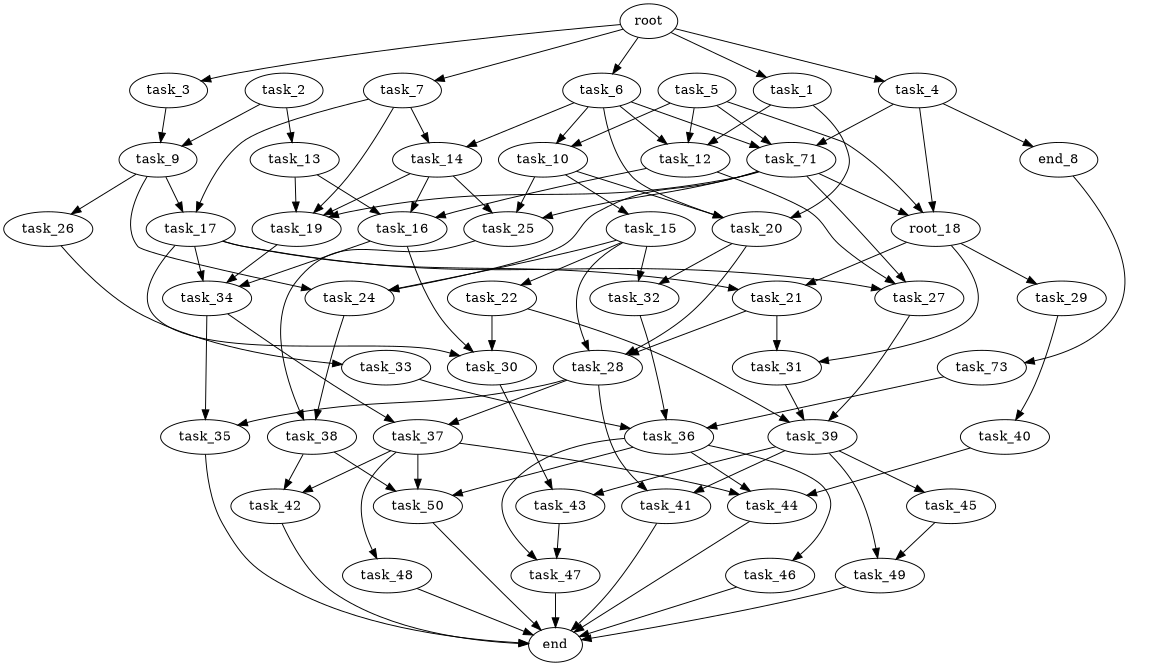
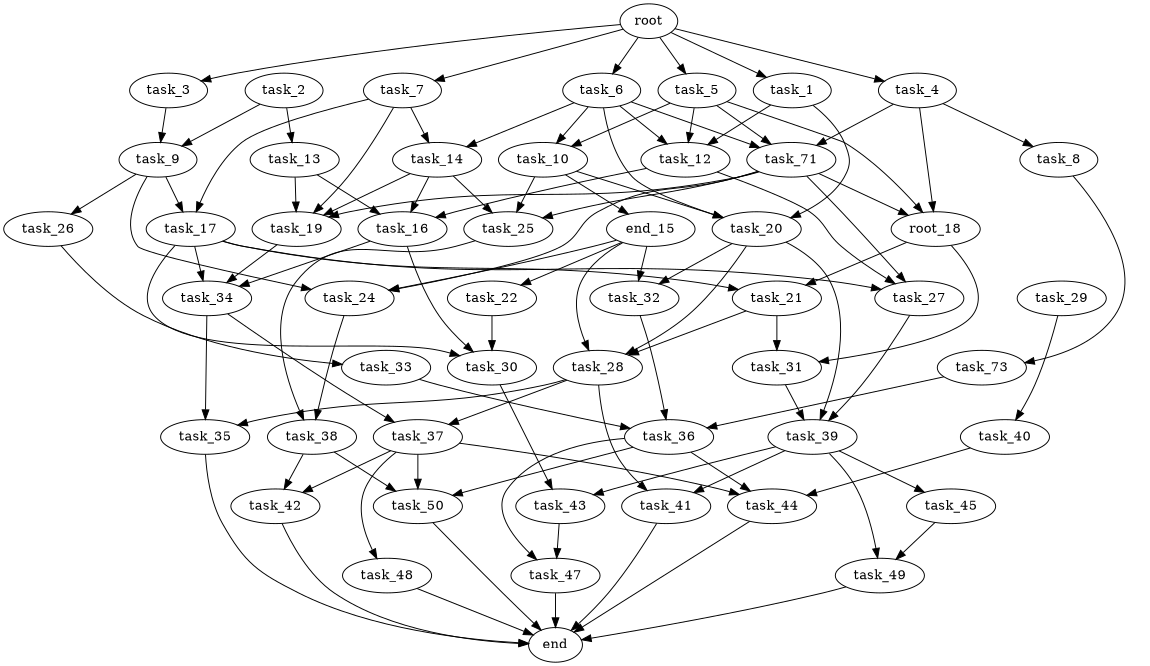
edge "root" -> "task_5": added
node "end_8": label "end_8" -> "task_8"
node "task_15": label "task_15" -> "end_15"
edge "root_18" -> "task_29": removed
edge "task_22" -> "task_39": now "task_20" -> "task_39"
node "task_46": removed
